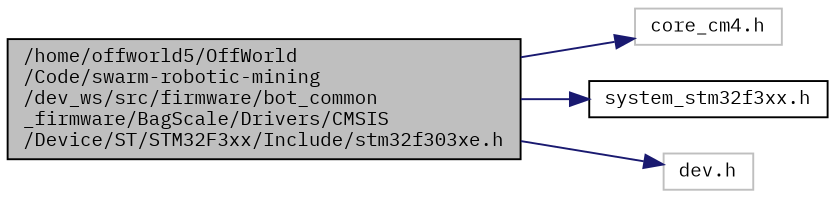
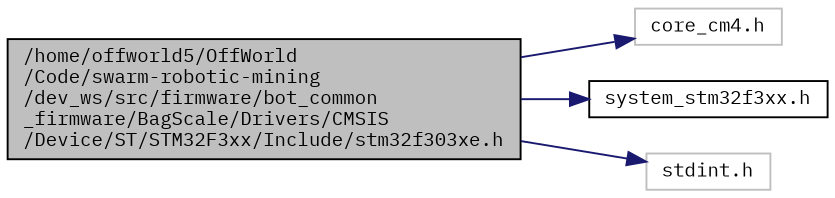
node "dev.h": label "dev.h" -> "stdint.h"
